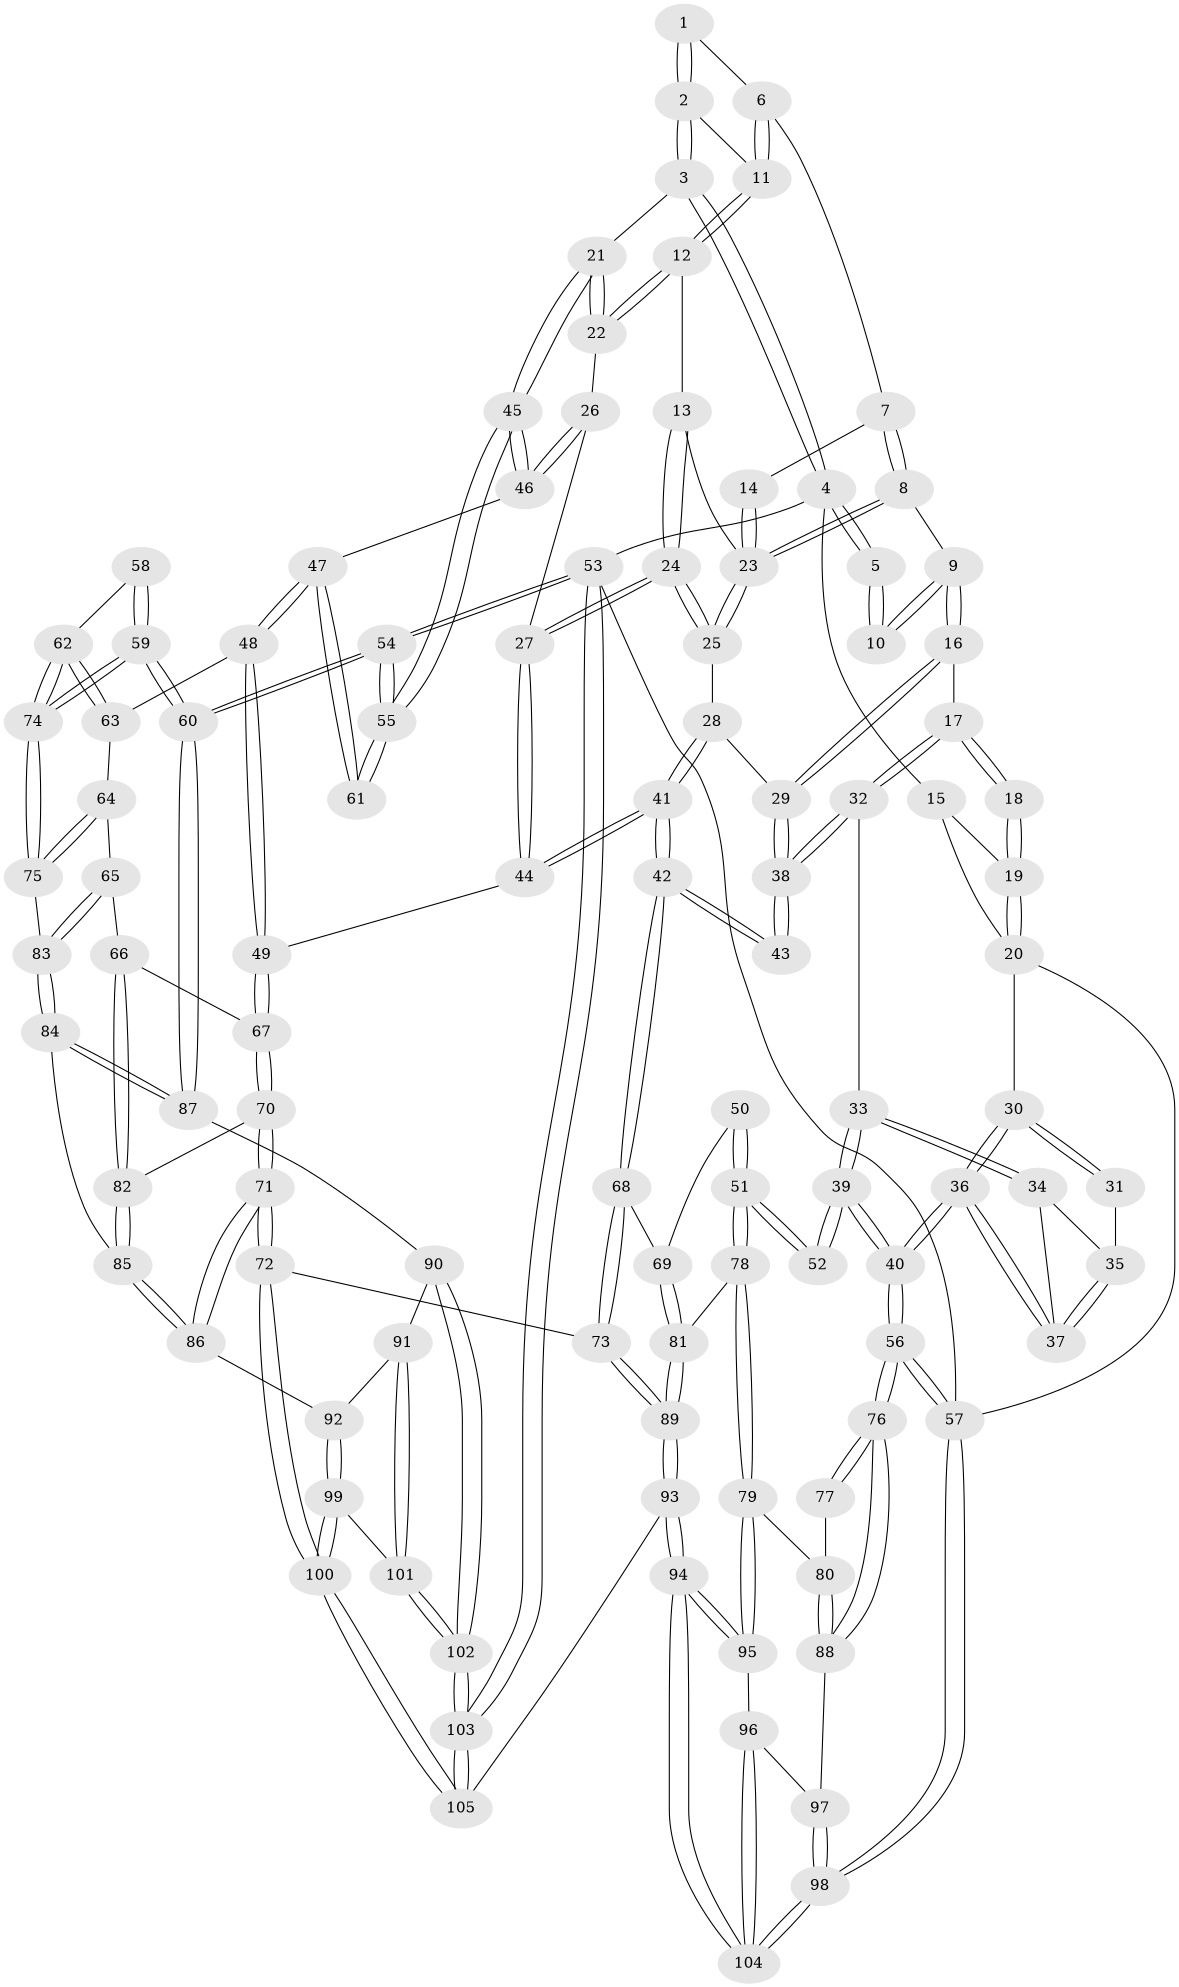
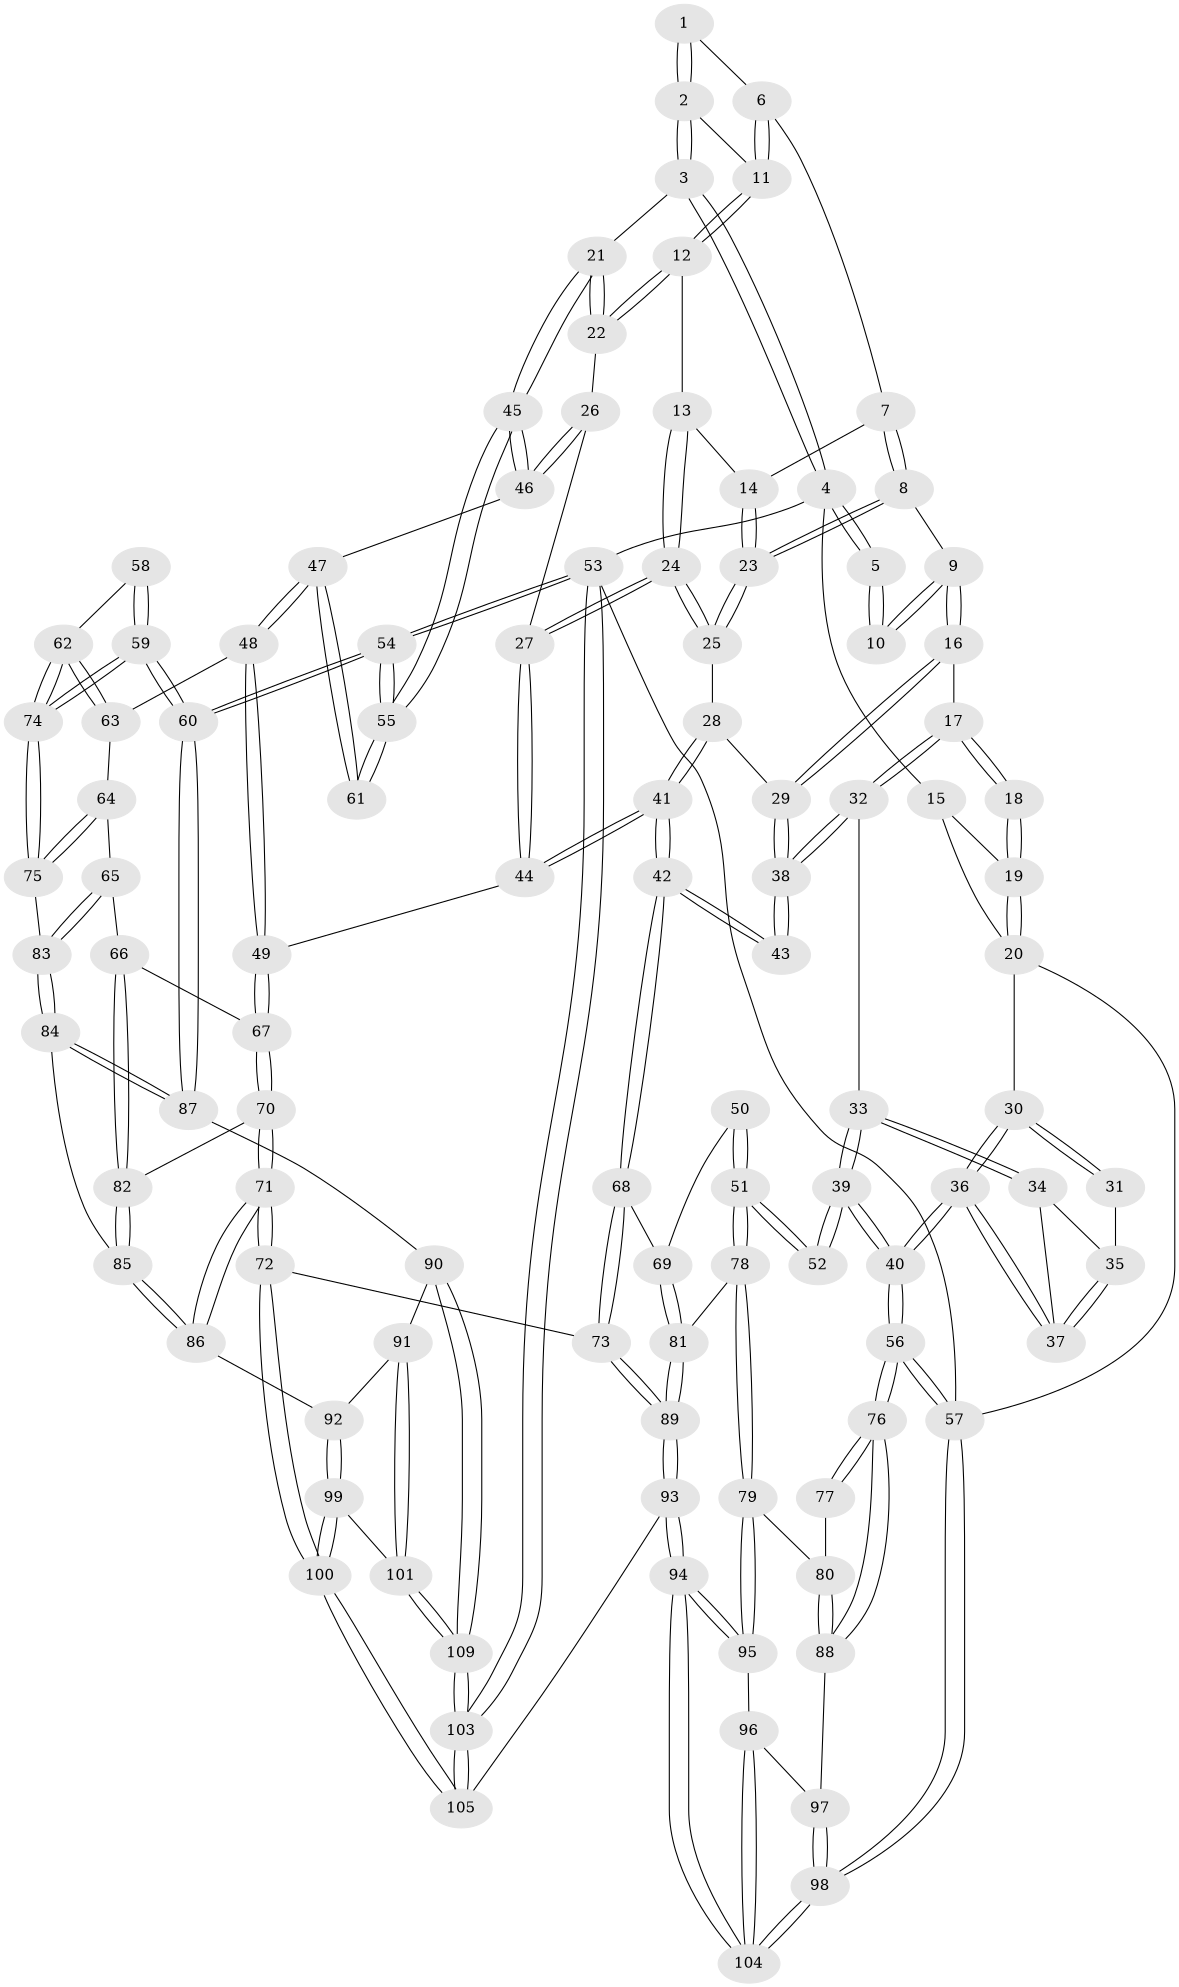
edge "13" -- "23": now "13" -- "14"
node "102": label "102" -> "109"
